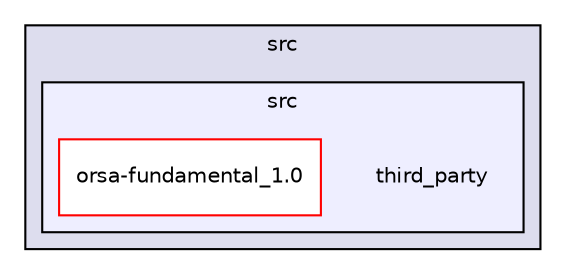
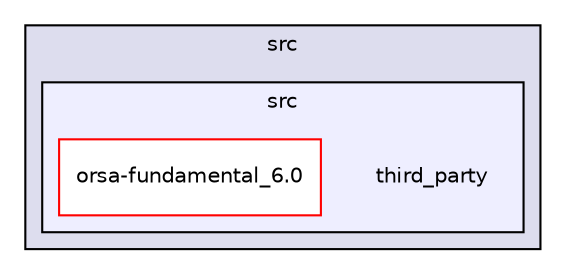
node "orsa-fundamental_1.0": label "orsa-fundamental_1.0" -> "orsa-fundamental_6.0"
